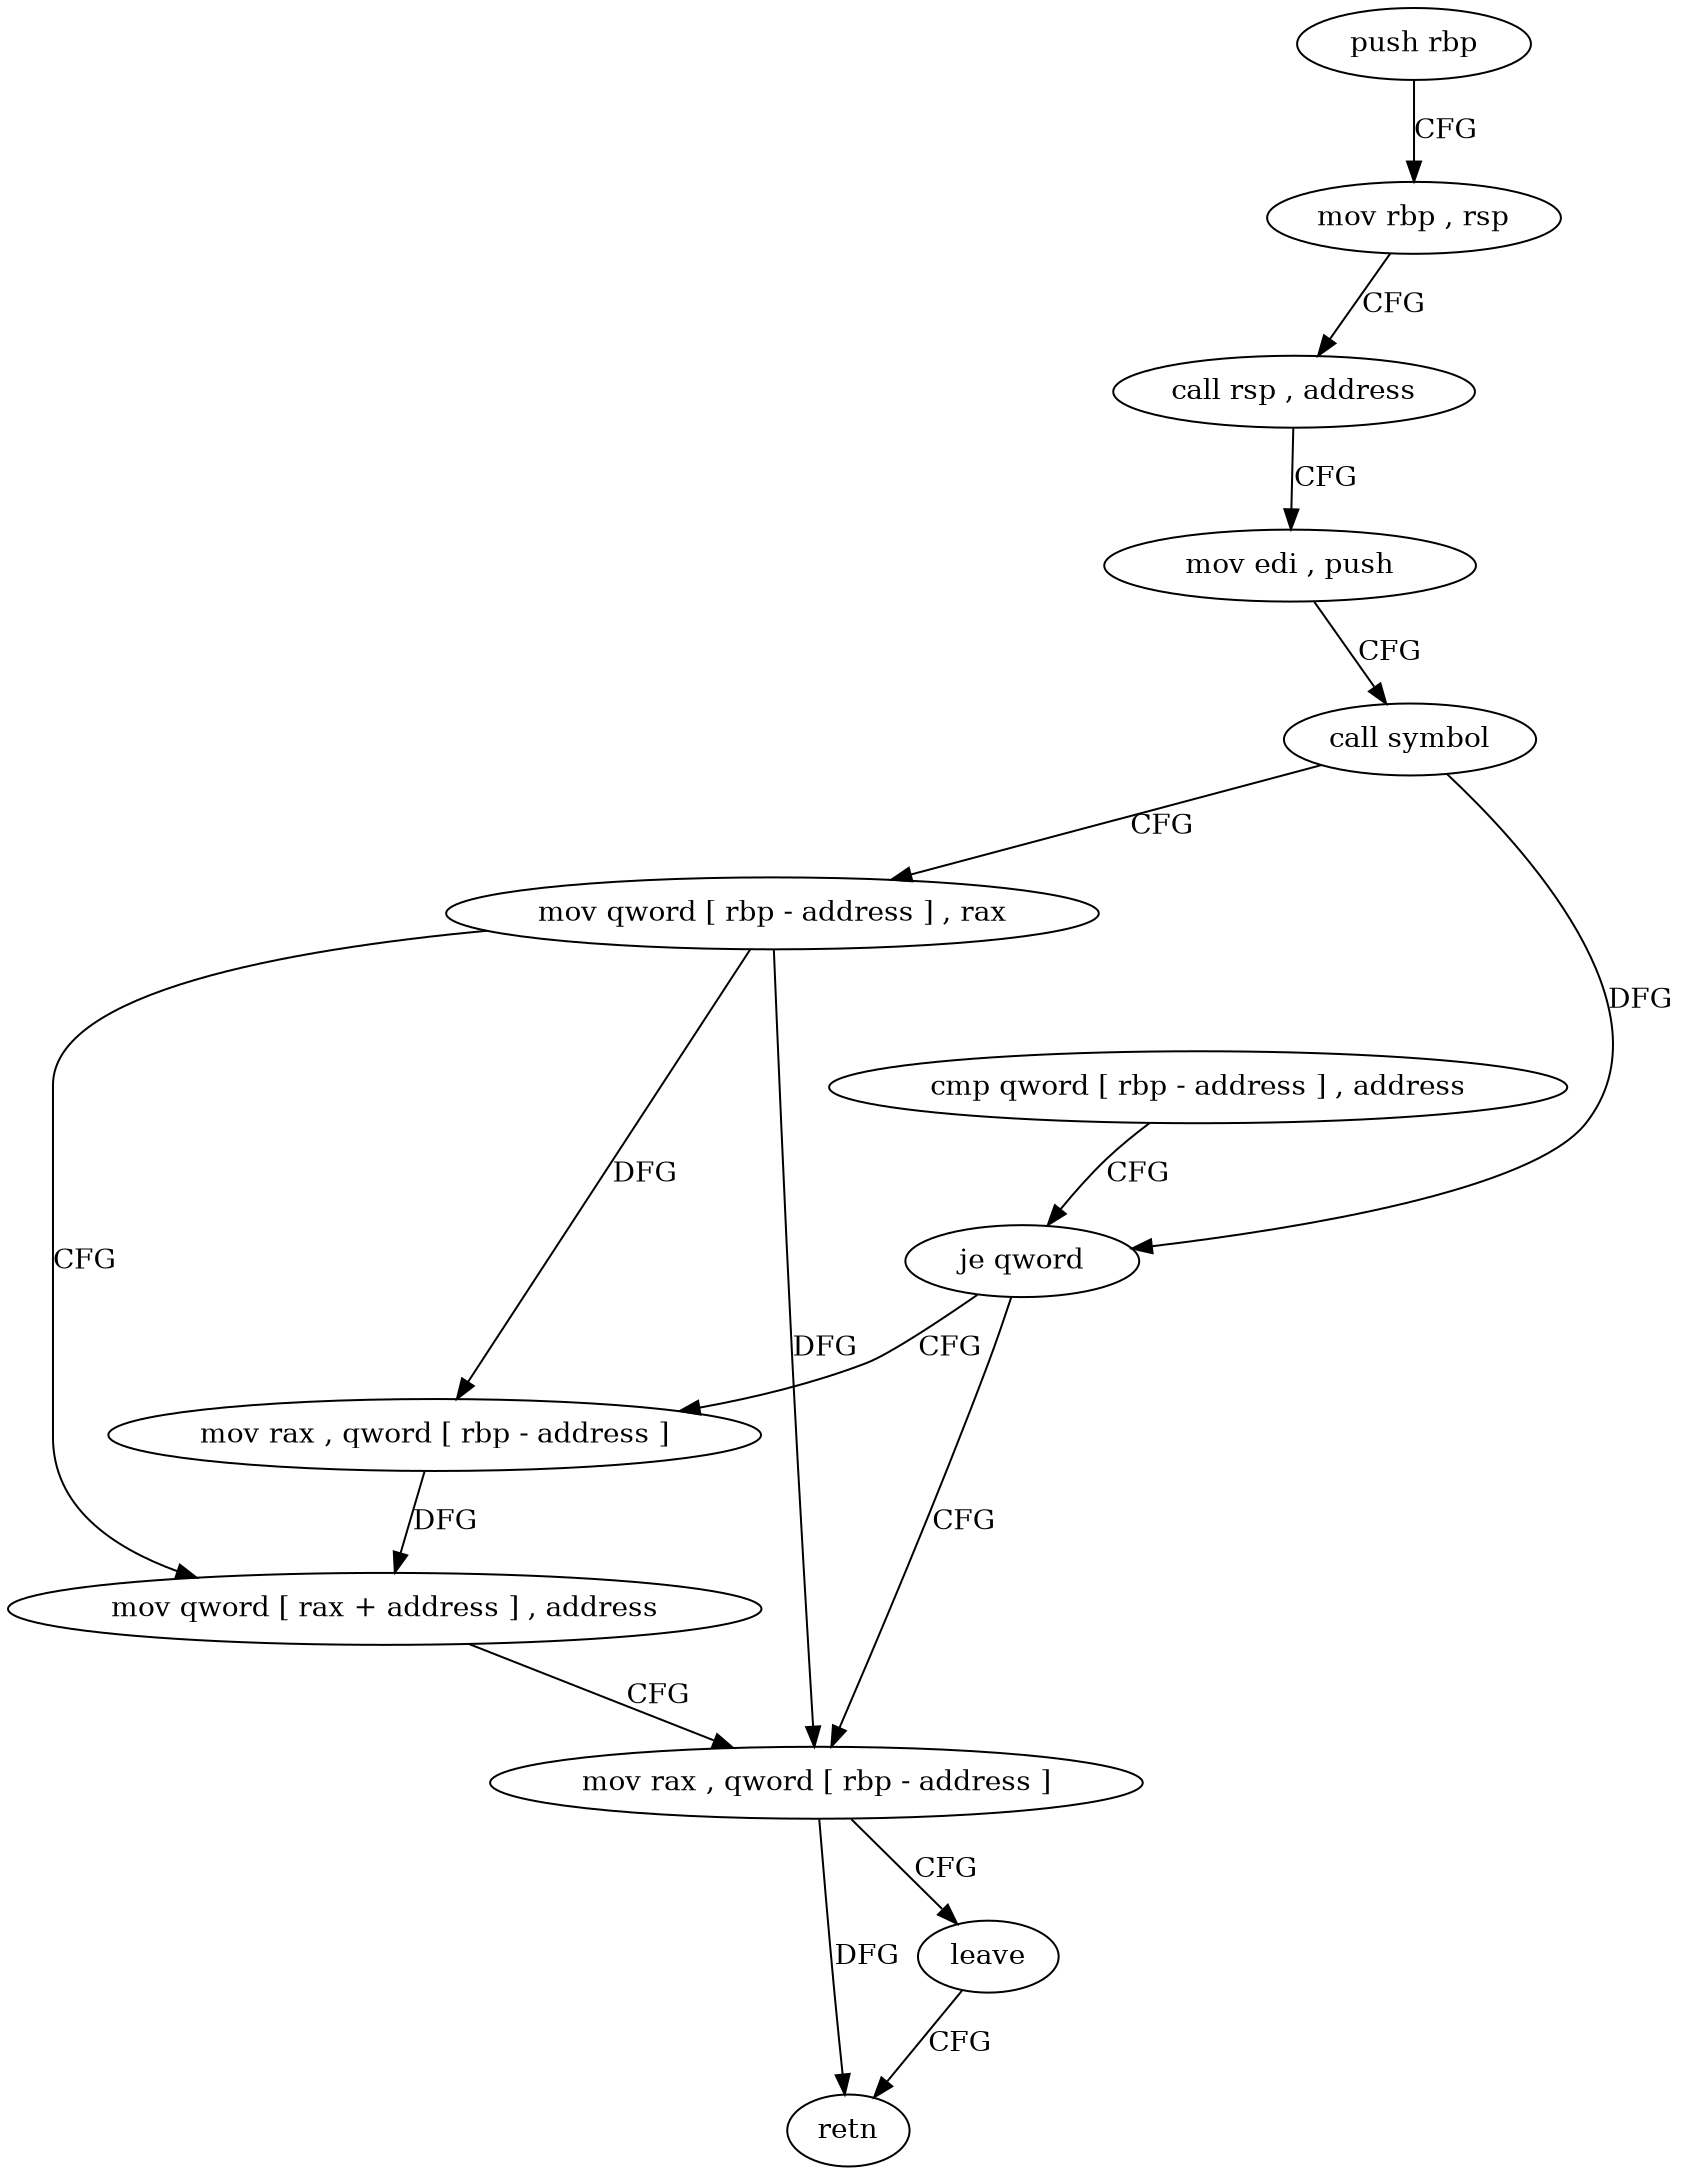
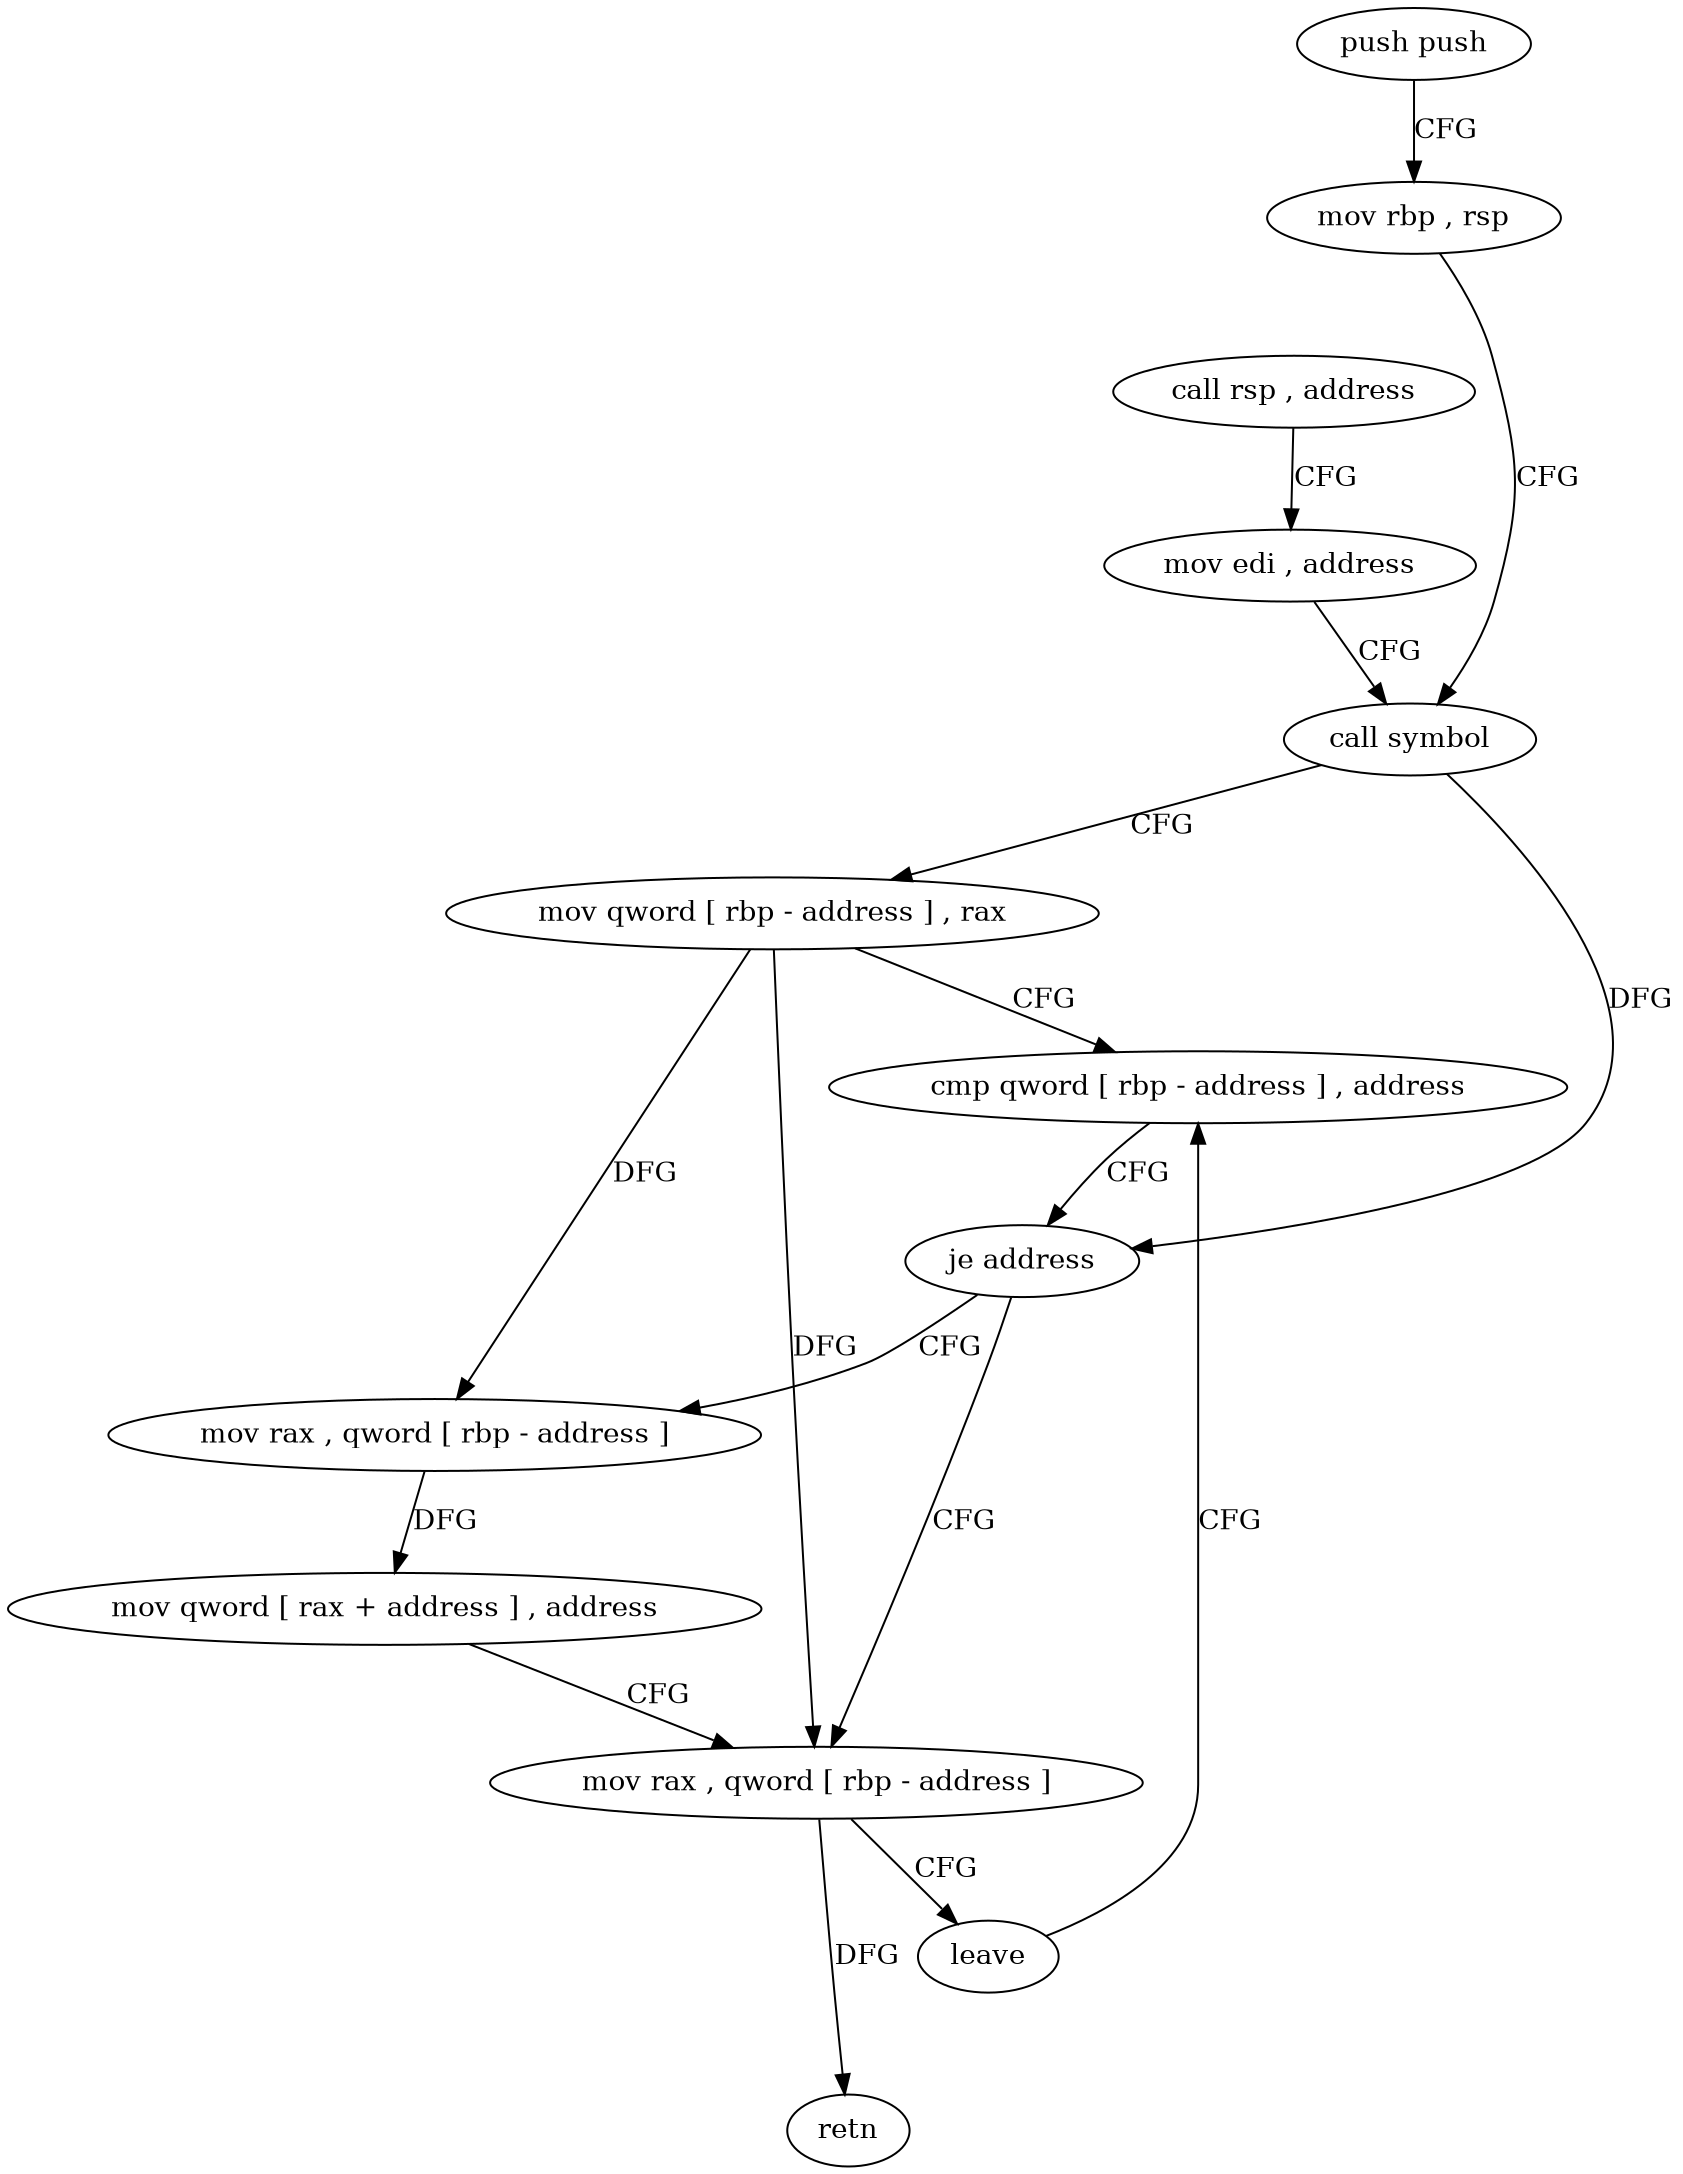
node "push rbp": label "push rbp" -> "push push"
edge "mov rbp , rsp" -> "call rsp , address": now "mov rbp , rsp" -> "call symbol"
node "mov edi , push": label "mov edi , push" -> "mov edi , address"
edge "mov qword [ rbp - address ] , rax" -> "mov qword [ rax + address ] , address": now "mov qword [ rbp - address ] , rax" -> "cmp qword [ rbp - address ] , address"
node "je qword": label "je qword" -> "je address"
edge "leave" -> "retn": now "leave" -> "cmp qword [ rbp - address ] , address"
